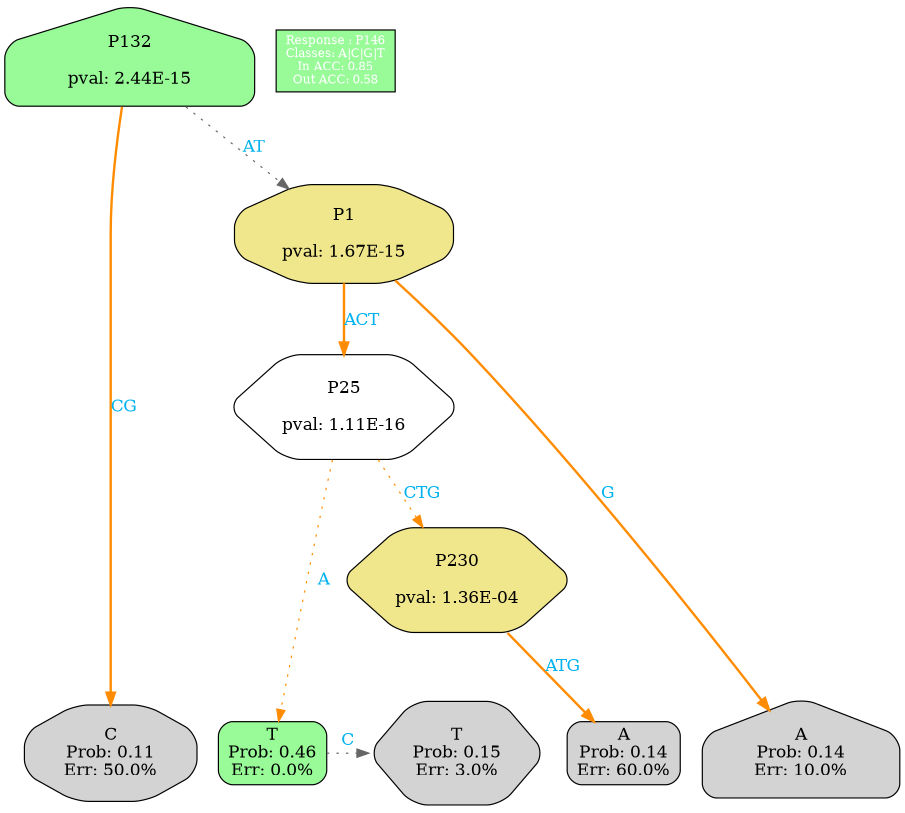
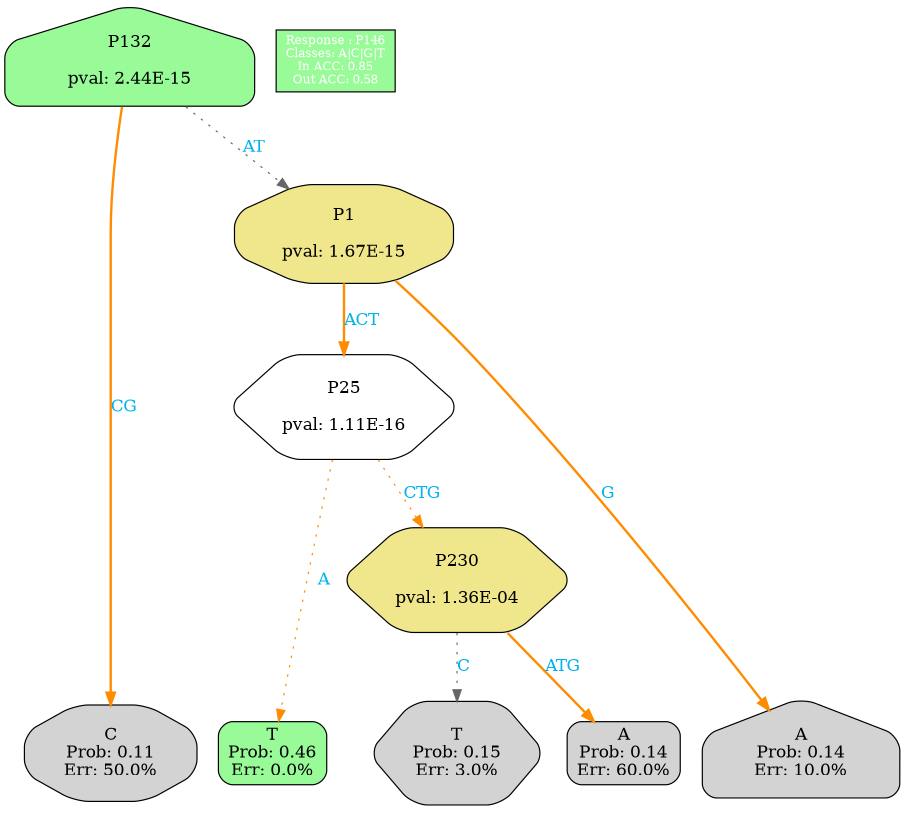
edge "T Prob: 0.46 Err: 0.0%" -> "T Prob: 0.15 Err: 3.0%": now "P230 pval: 1.36E-04" -> "T Prob: 0.15 Err: 3.0%"
